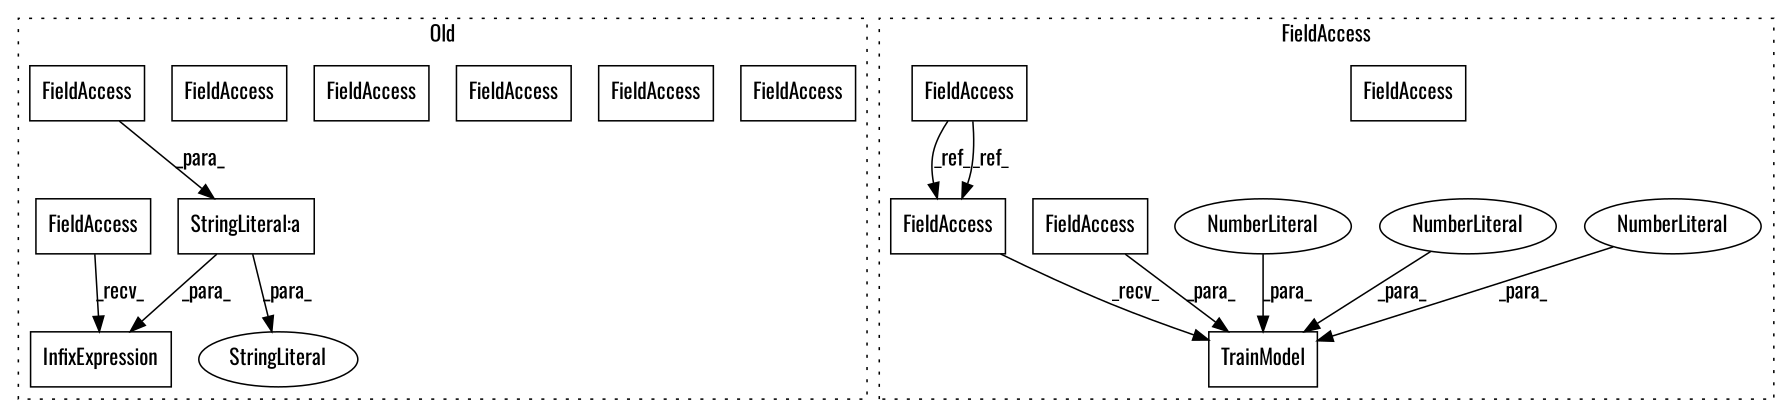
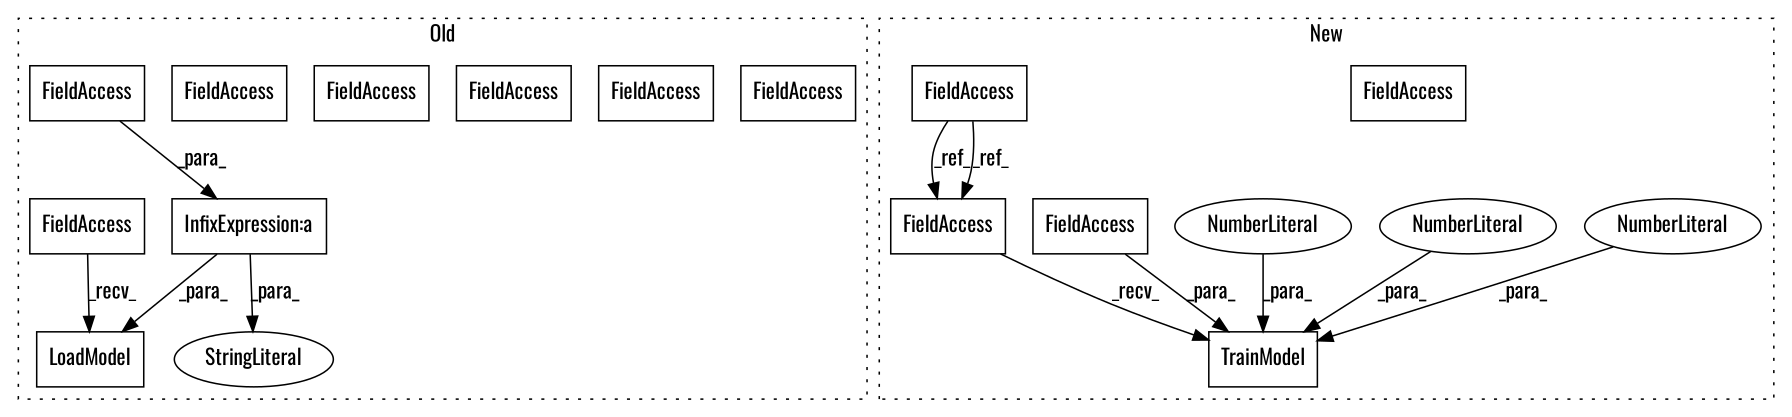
cluster "FieldAccess": label "FieldAccess" -> "New"
node "StringLiteral:a": label "StringLiteral:a" -> "InfixExpression:a"
node "InfixExpression": label "InfixExpression" -> "LoadModel"
